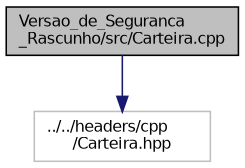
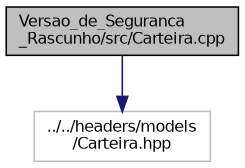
node "../../headers/cpp /Carteira.hpp": label "../../headers/cpp /Carteira.hpp" -> "../../headers/models /Carteira.hpp"
